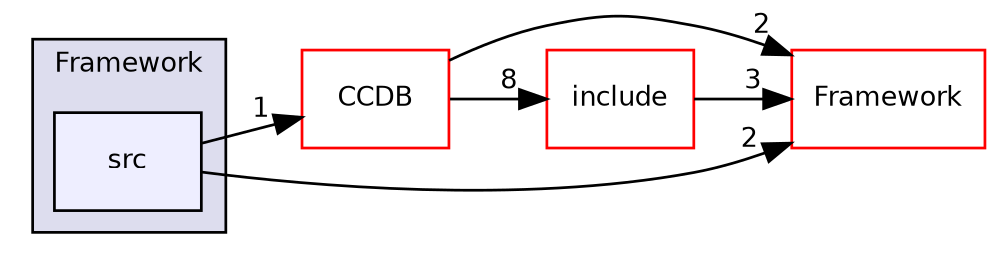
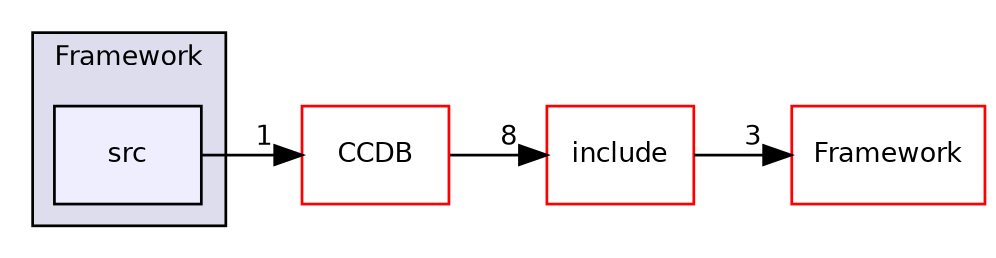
edge "CCDB" -> "Framework": removed
edge "src" -> "Framework": removed
